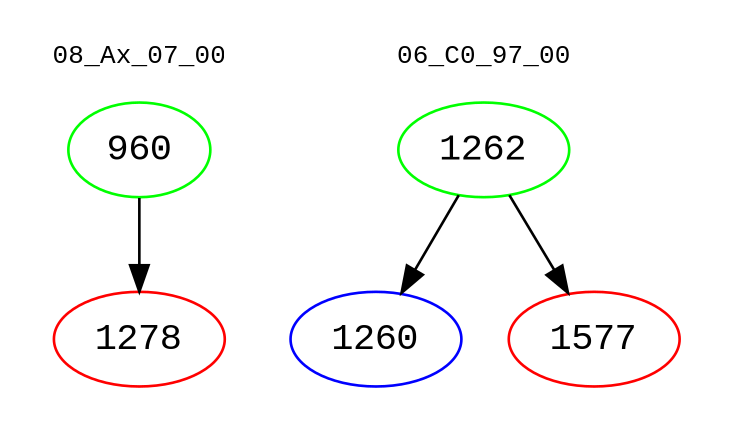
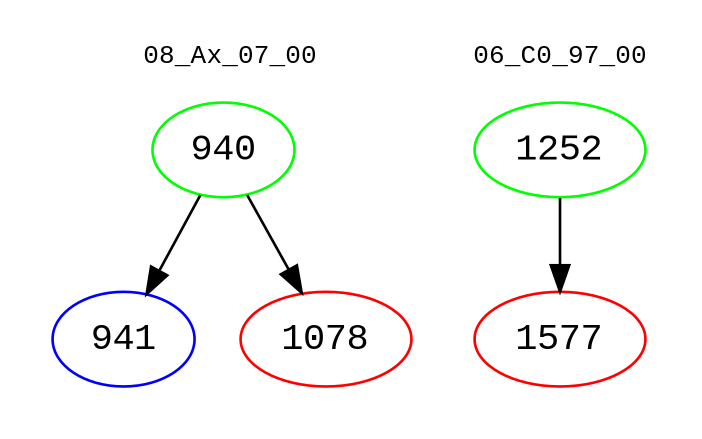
node "960": label "960" -> "940"
node "1262": label "1262" -> "1252"
node "941": added
node "1278": label "1278" -> "1078"
node "1260": removed
